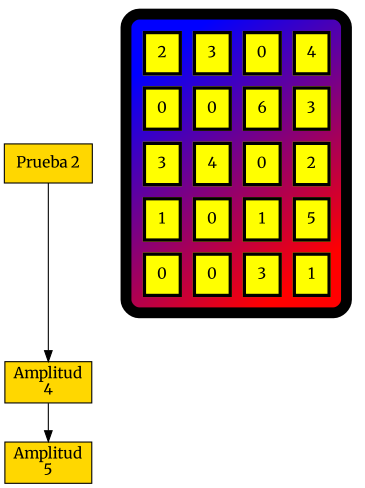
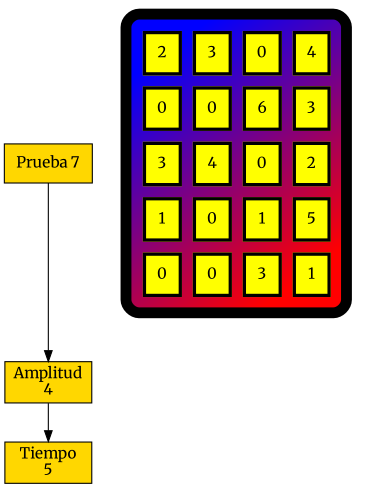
node "Prueba 2": label "Prueba 2" -> "Prueba 7"
node "Amplitud 5": label "Amplitud 5" -> "Tiempo 5"
